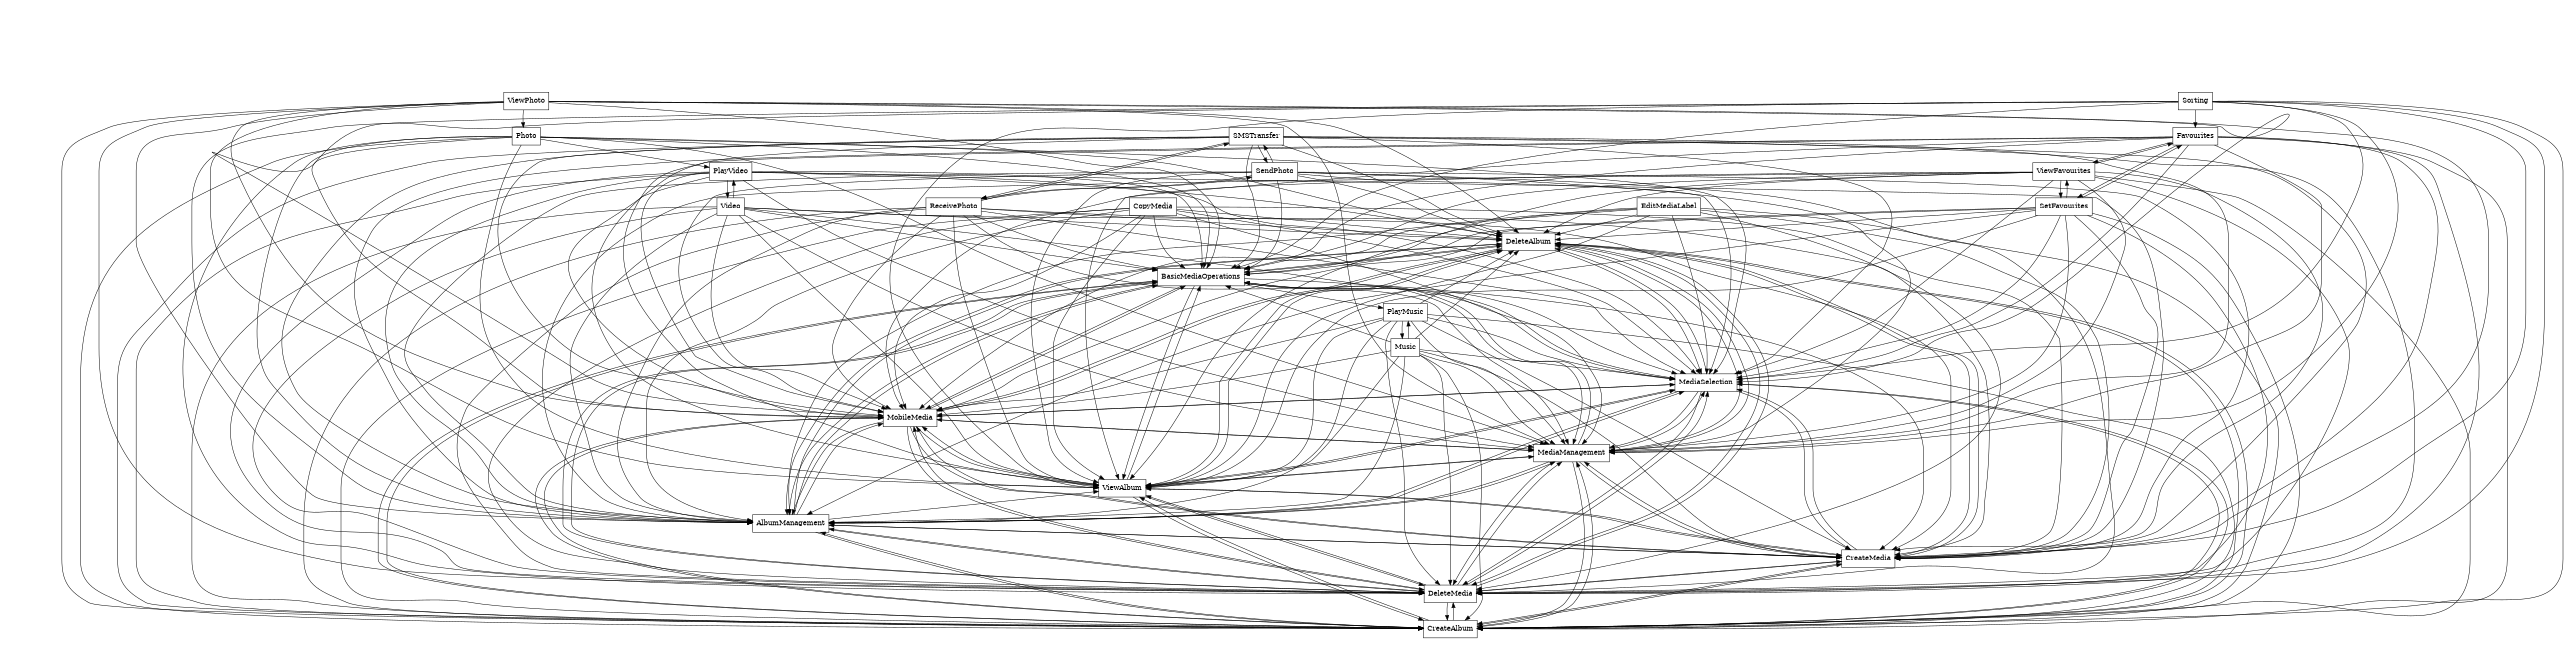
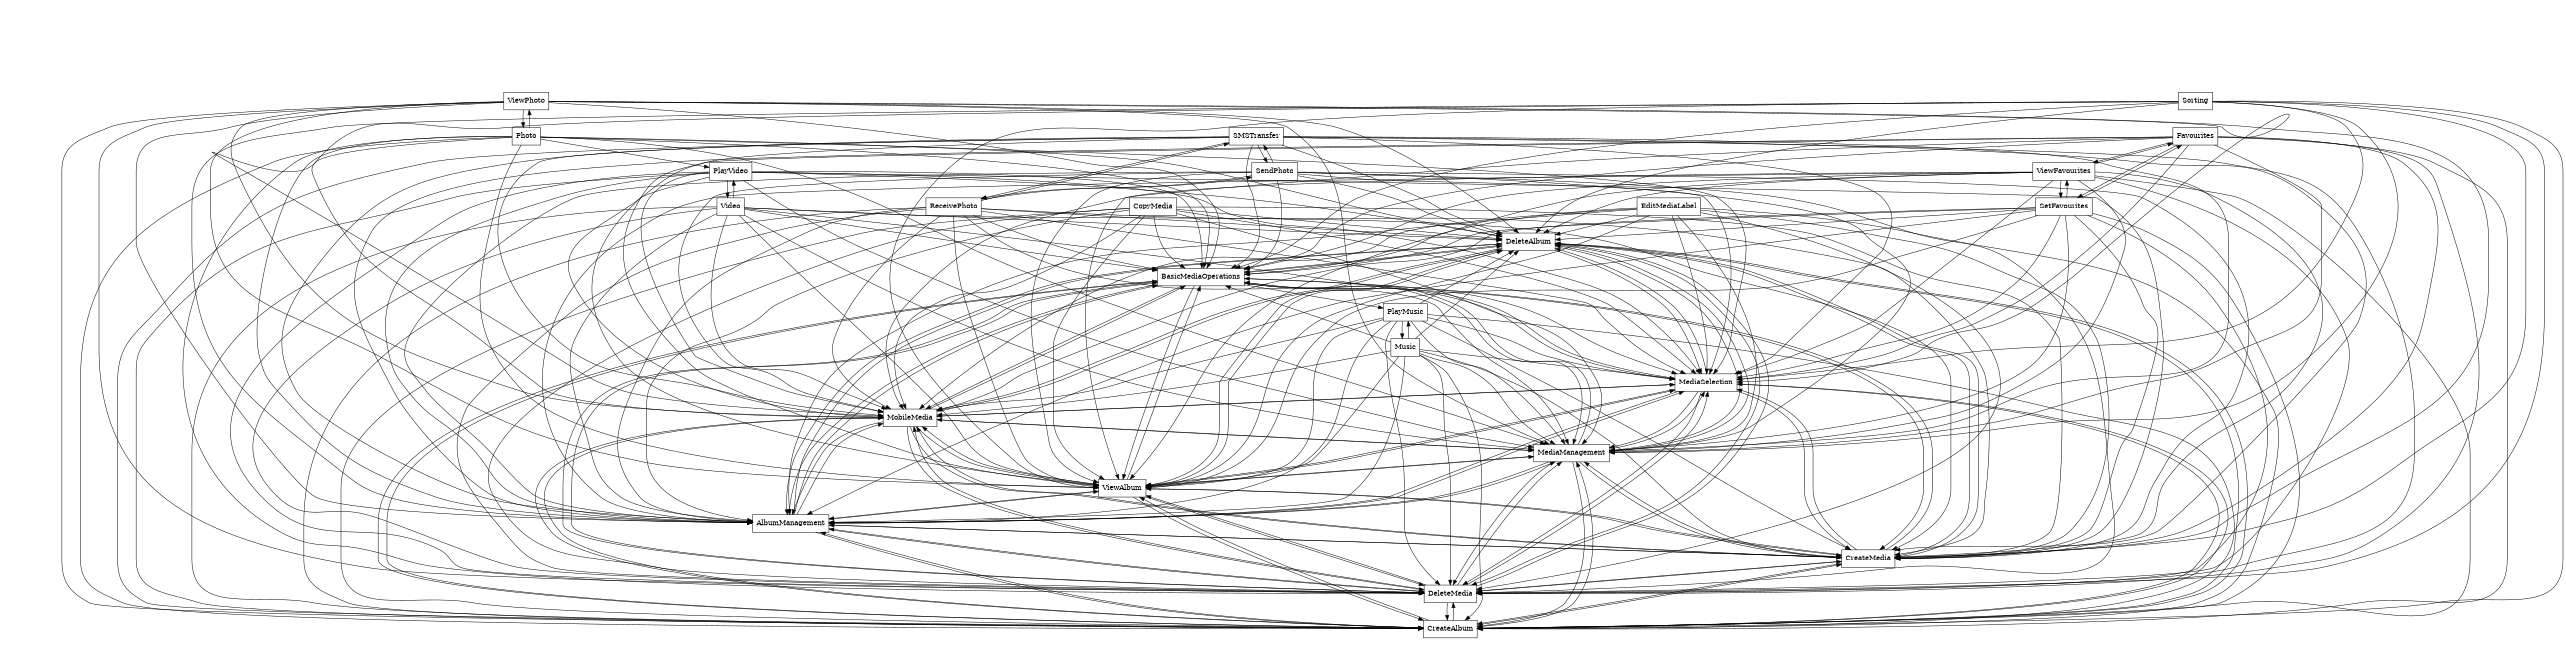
edge "Sorting" -> "Favourites": now "Sorting" -> "DeleteAlbum"
edge "Photo" -> "ViewPhoto": added
edge "EditMediaLabel" -> "MediaManagement": added
edge "CreateMedia" -> "BasicMediaOperations": added
edge "ViewAlbum" -> "AlbumManagement": added
